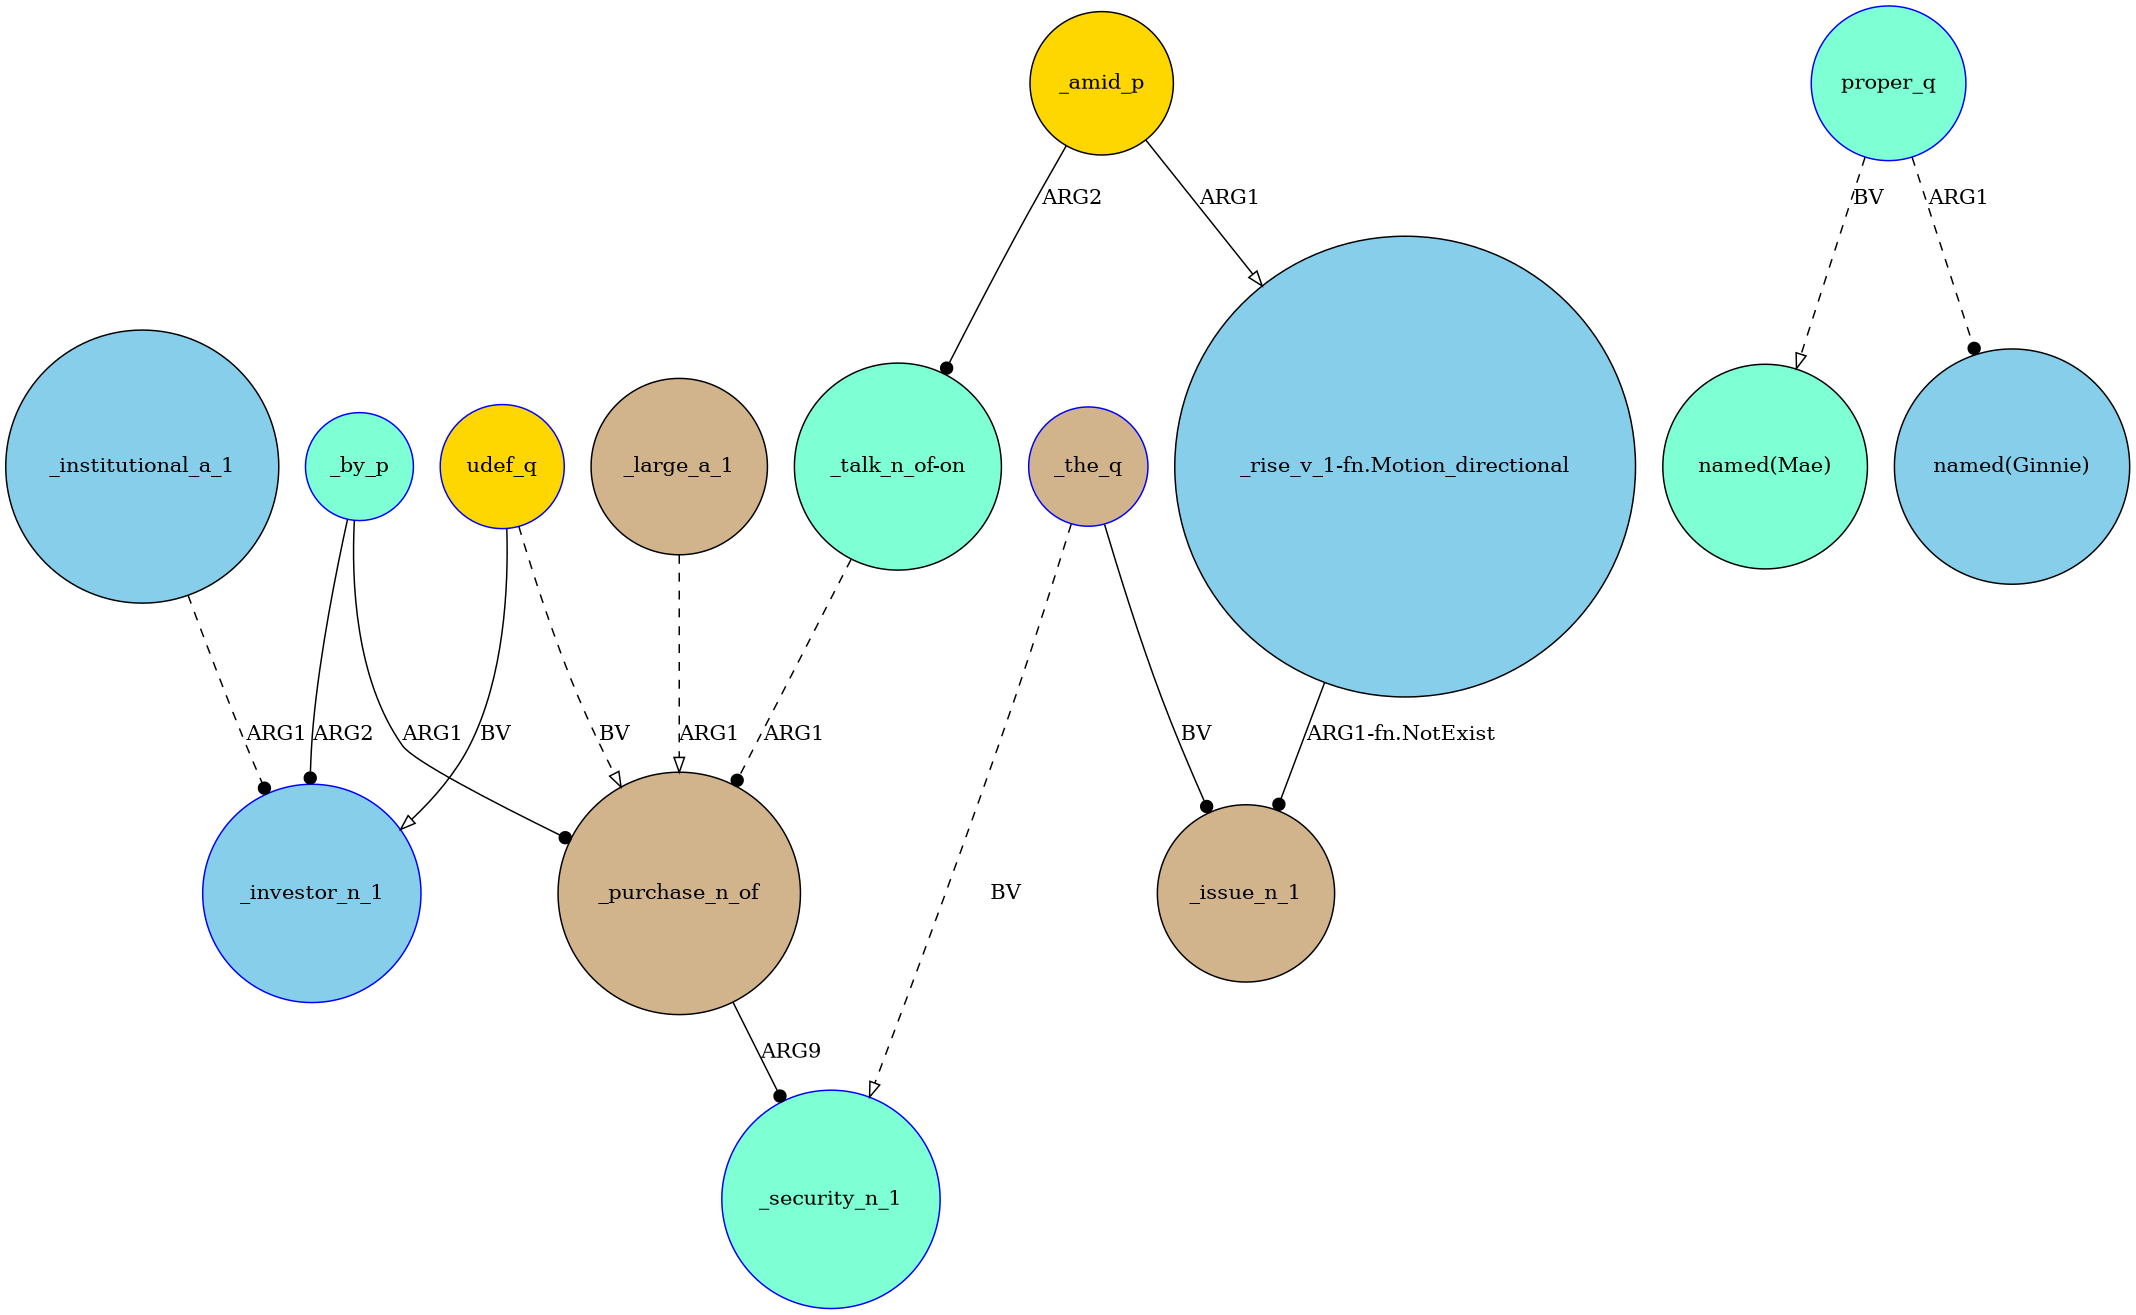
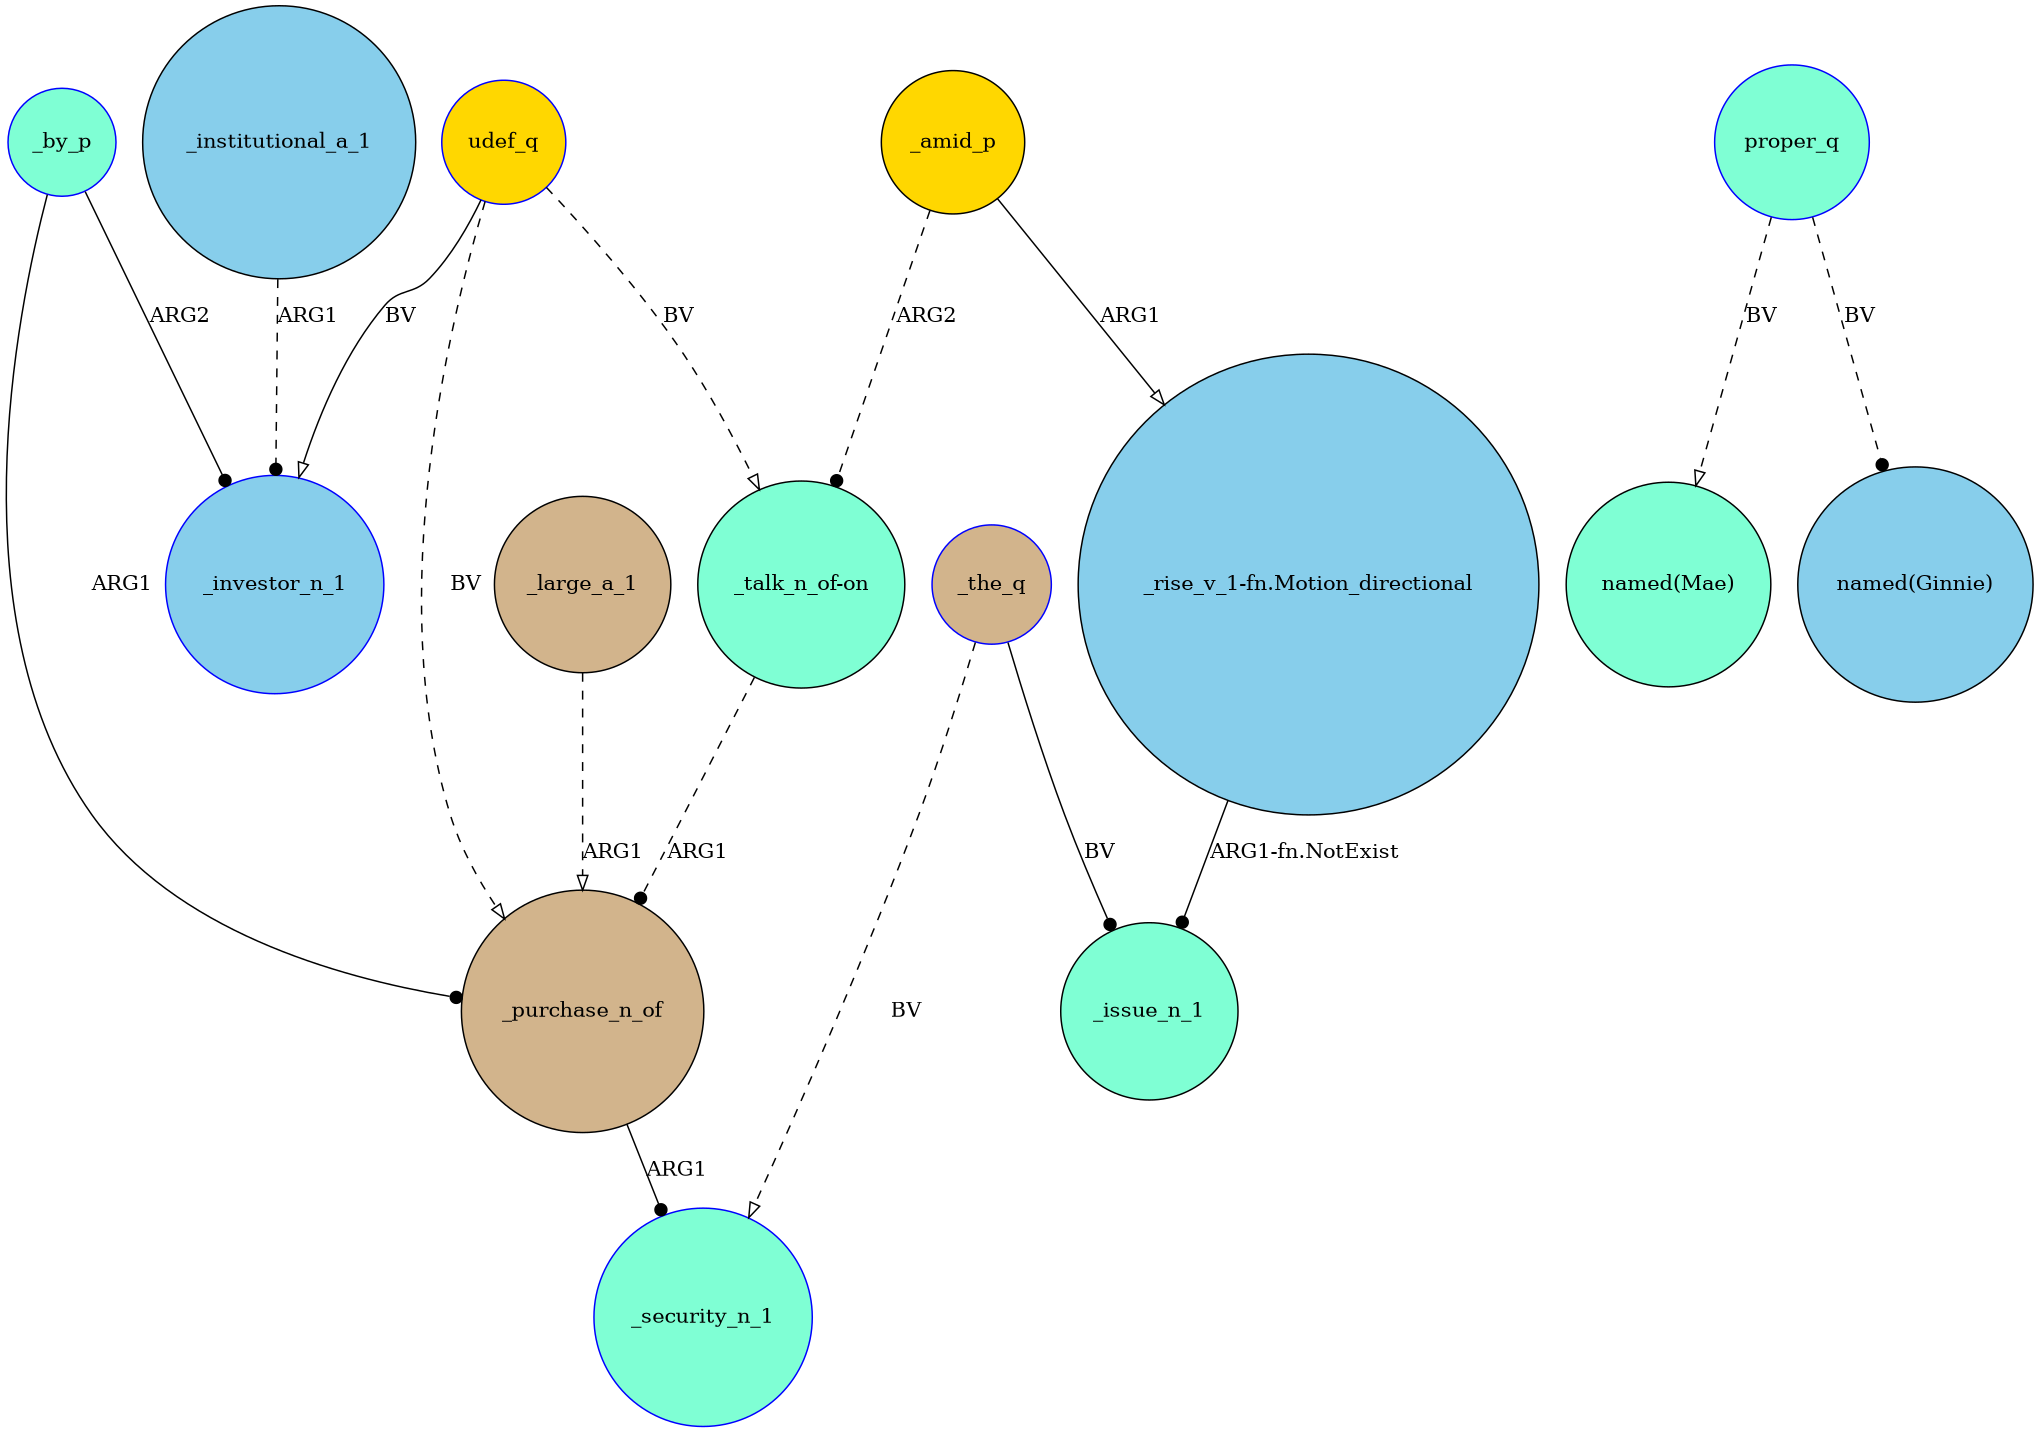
edge "proper_q" -> "named(Ginnie)": label "ARG1" -> "BV"
edge "_amid_p" -> "_talk_n_of-on": style solid -> dashed
edge "udef_q" -> "_talk_n_of-on": added, label "BV"
node "_issue_n_1": fillcolor tan -> aquamarine
edge "_purchase_n_of" -> "_security_n_1": label "ARG9" -> "ARG1"
